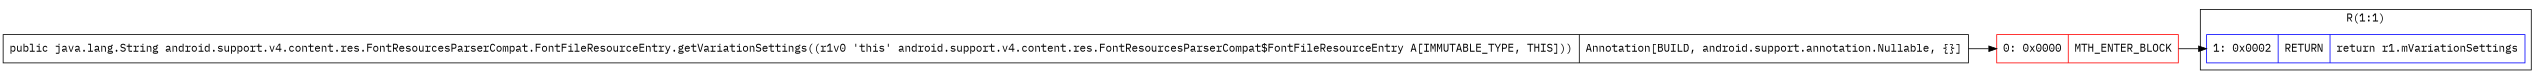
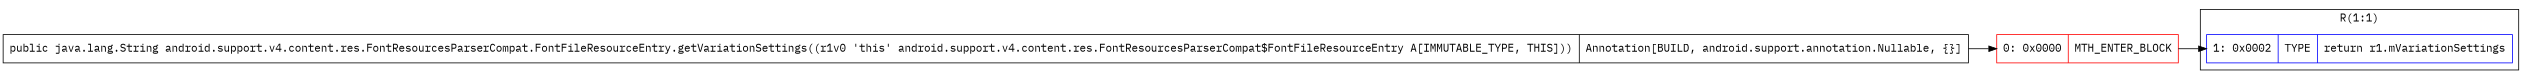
node "1: 0x0002": text "RETURN" -> "TYPE"
